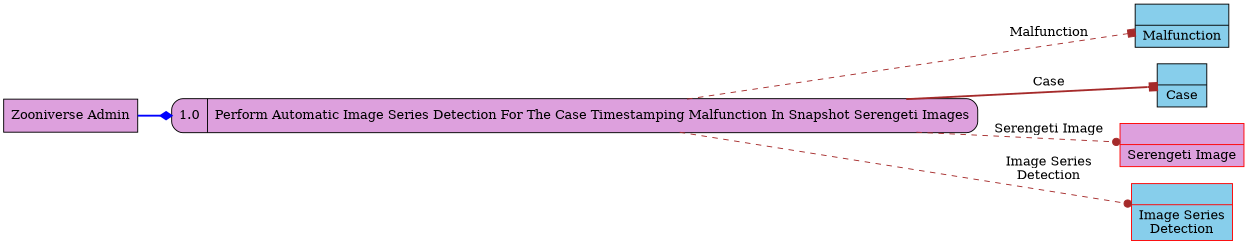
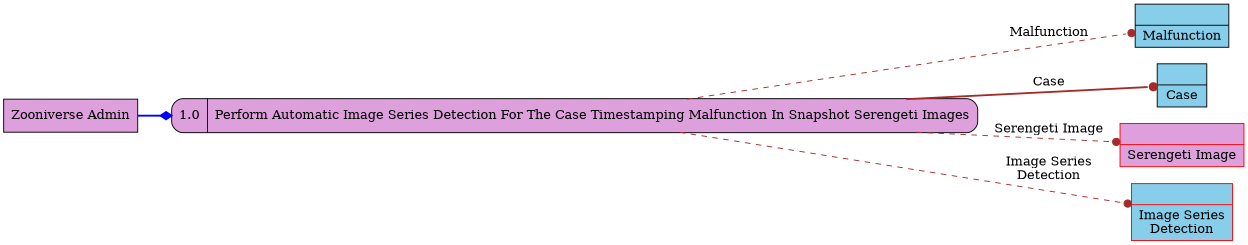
edge "1.0" -> "Malfunction": arrowhead box -> dot
edge "1.0" -> "Case": arrowhead box -> dot
